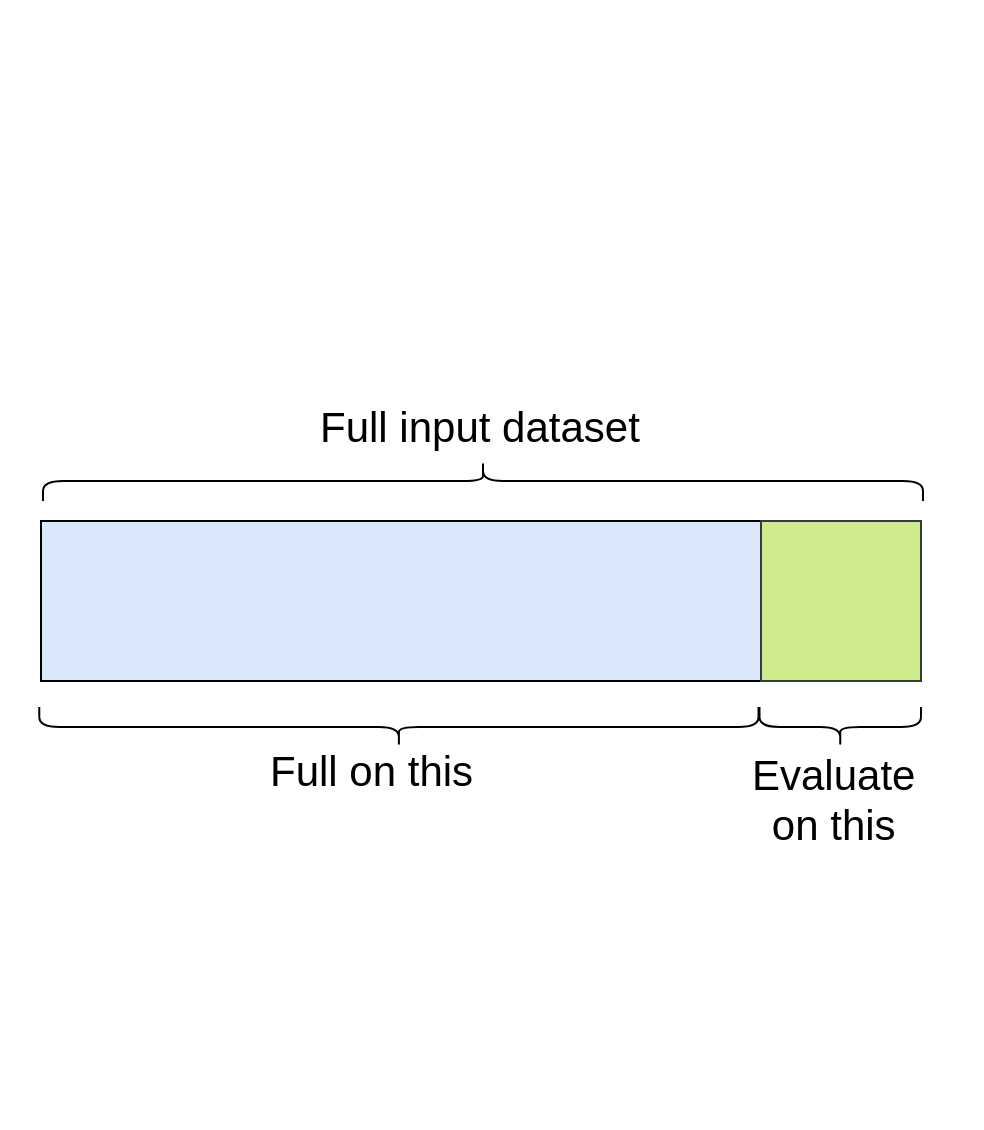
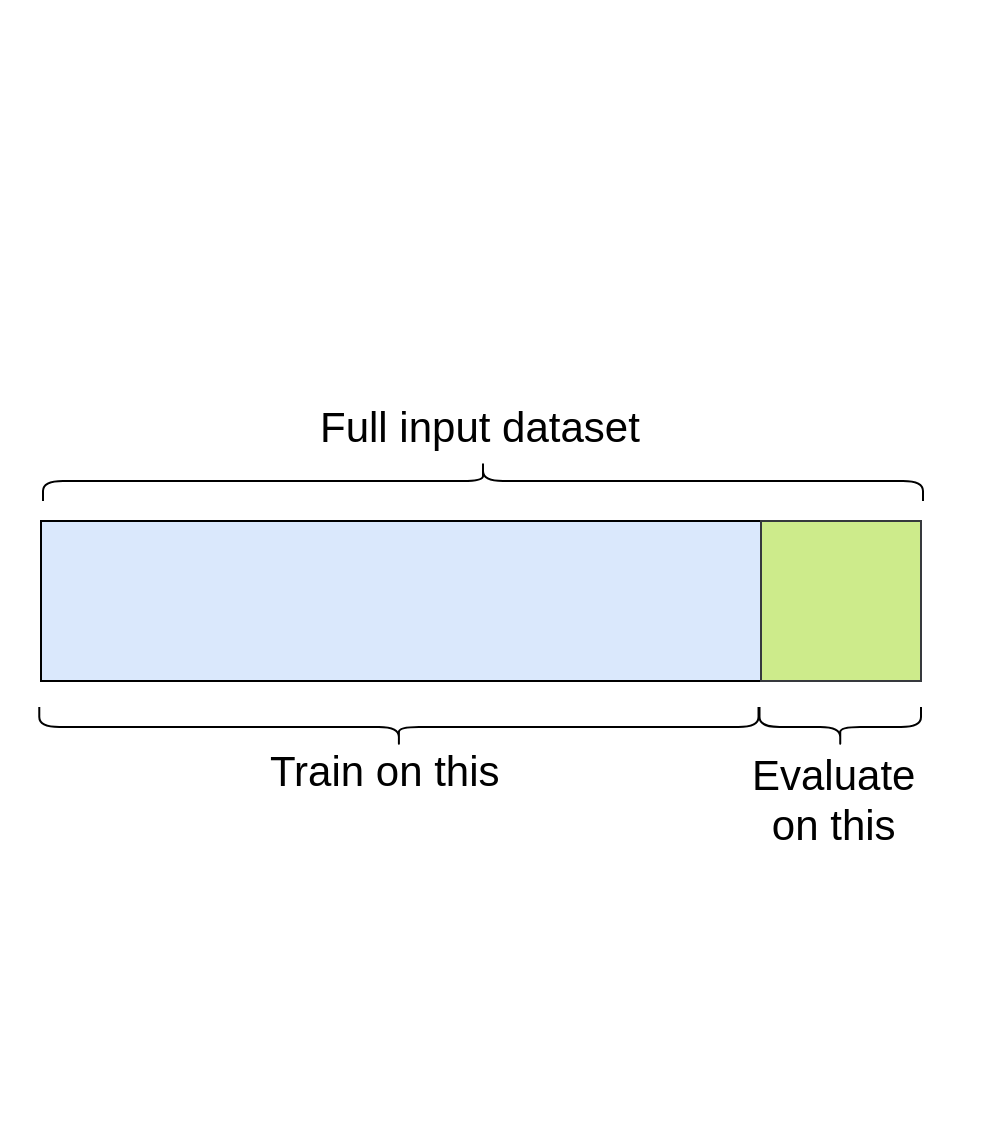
node "Full on this": label "Full on this" -> "Train on this"
